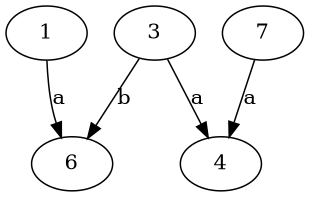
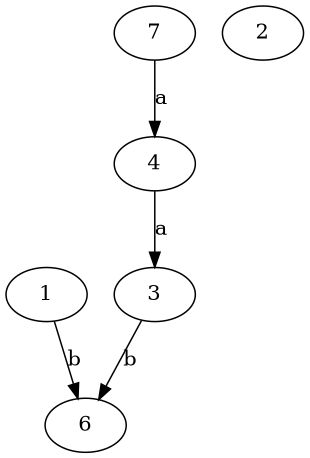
node "2": added
edge "3" -> "4": reversed
edge "1" -> "6": label "a" -> "b"
